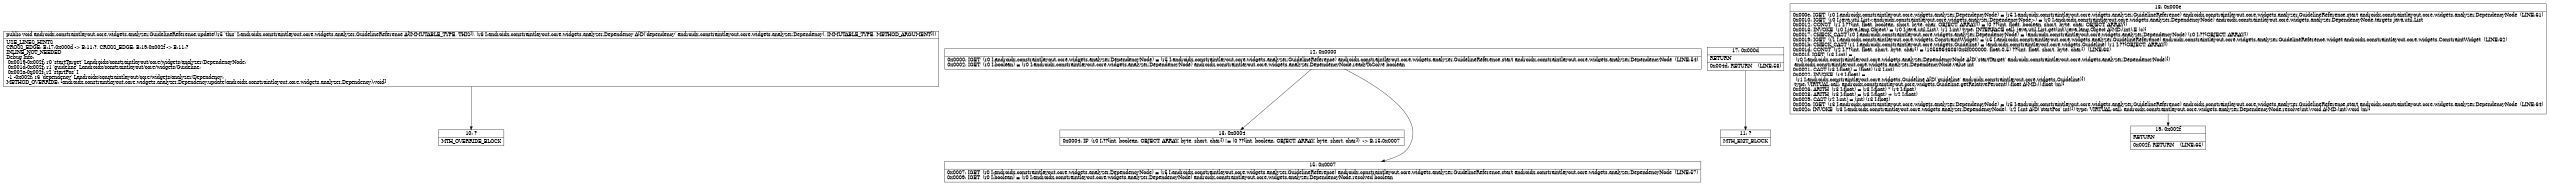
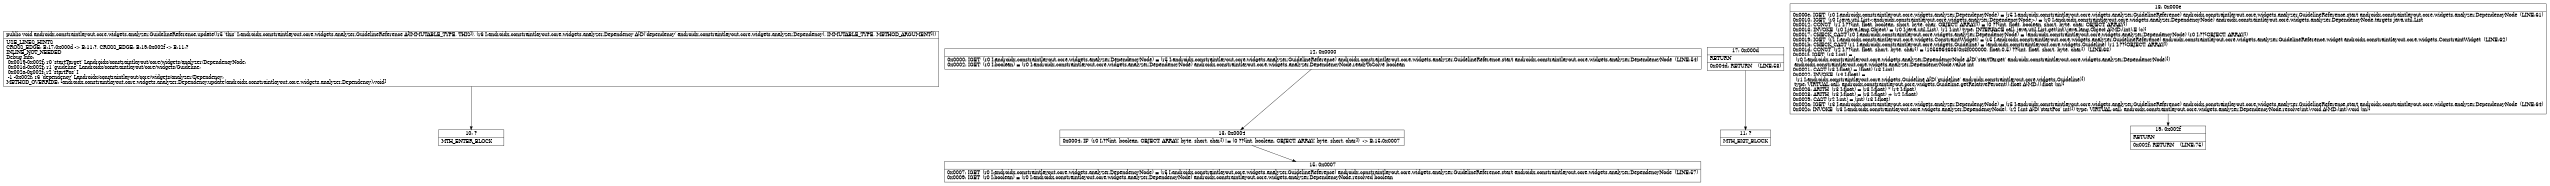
edge "12: 0x0000" -> "15: 0x0007": now "13: 0x0004" -> "15: 0x0007"
node "10: ?": text "MTH_OVERRIDE_BLOCK" -> "MTH_ENTER_BLOCK"
node "19: 0x002f": text "0x002f: RETURN    (LINE:65)" -> "0x002f: RETURN    (LINE:75)"
